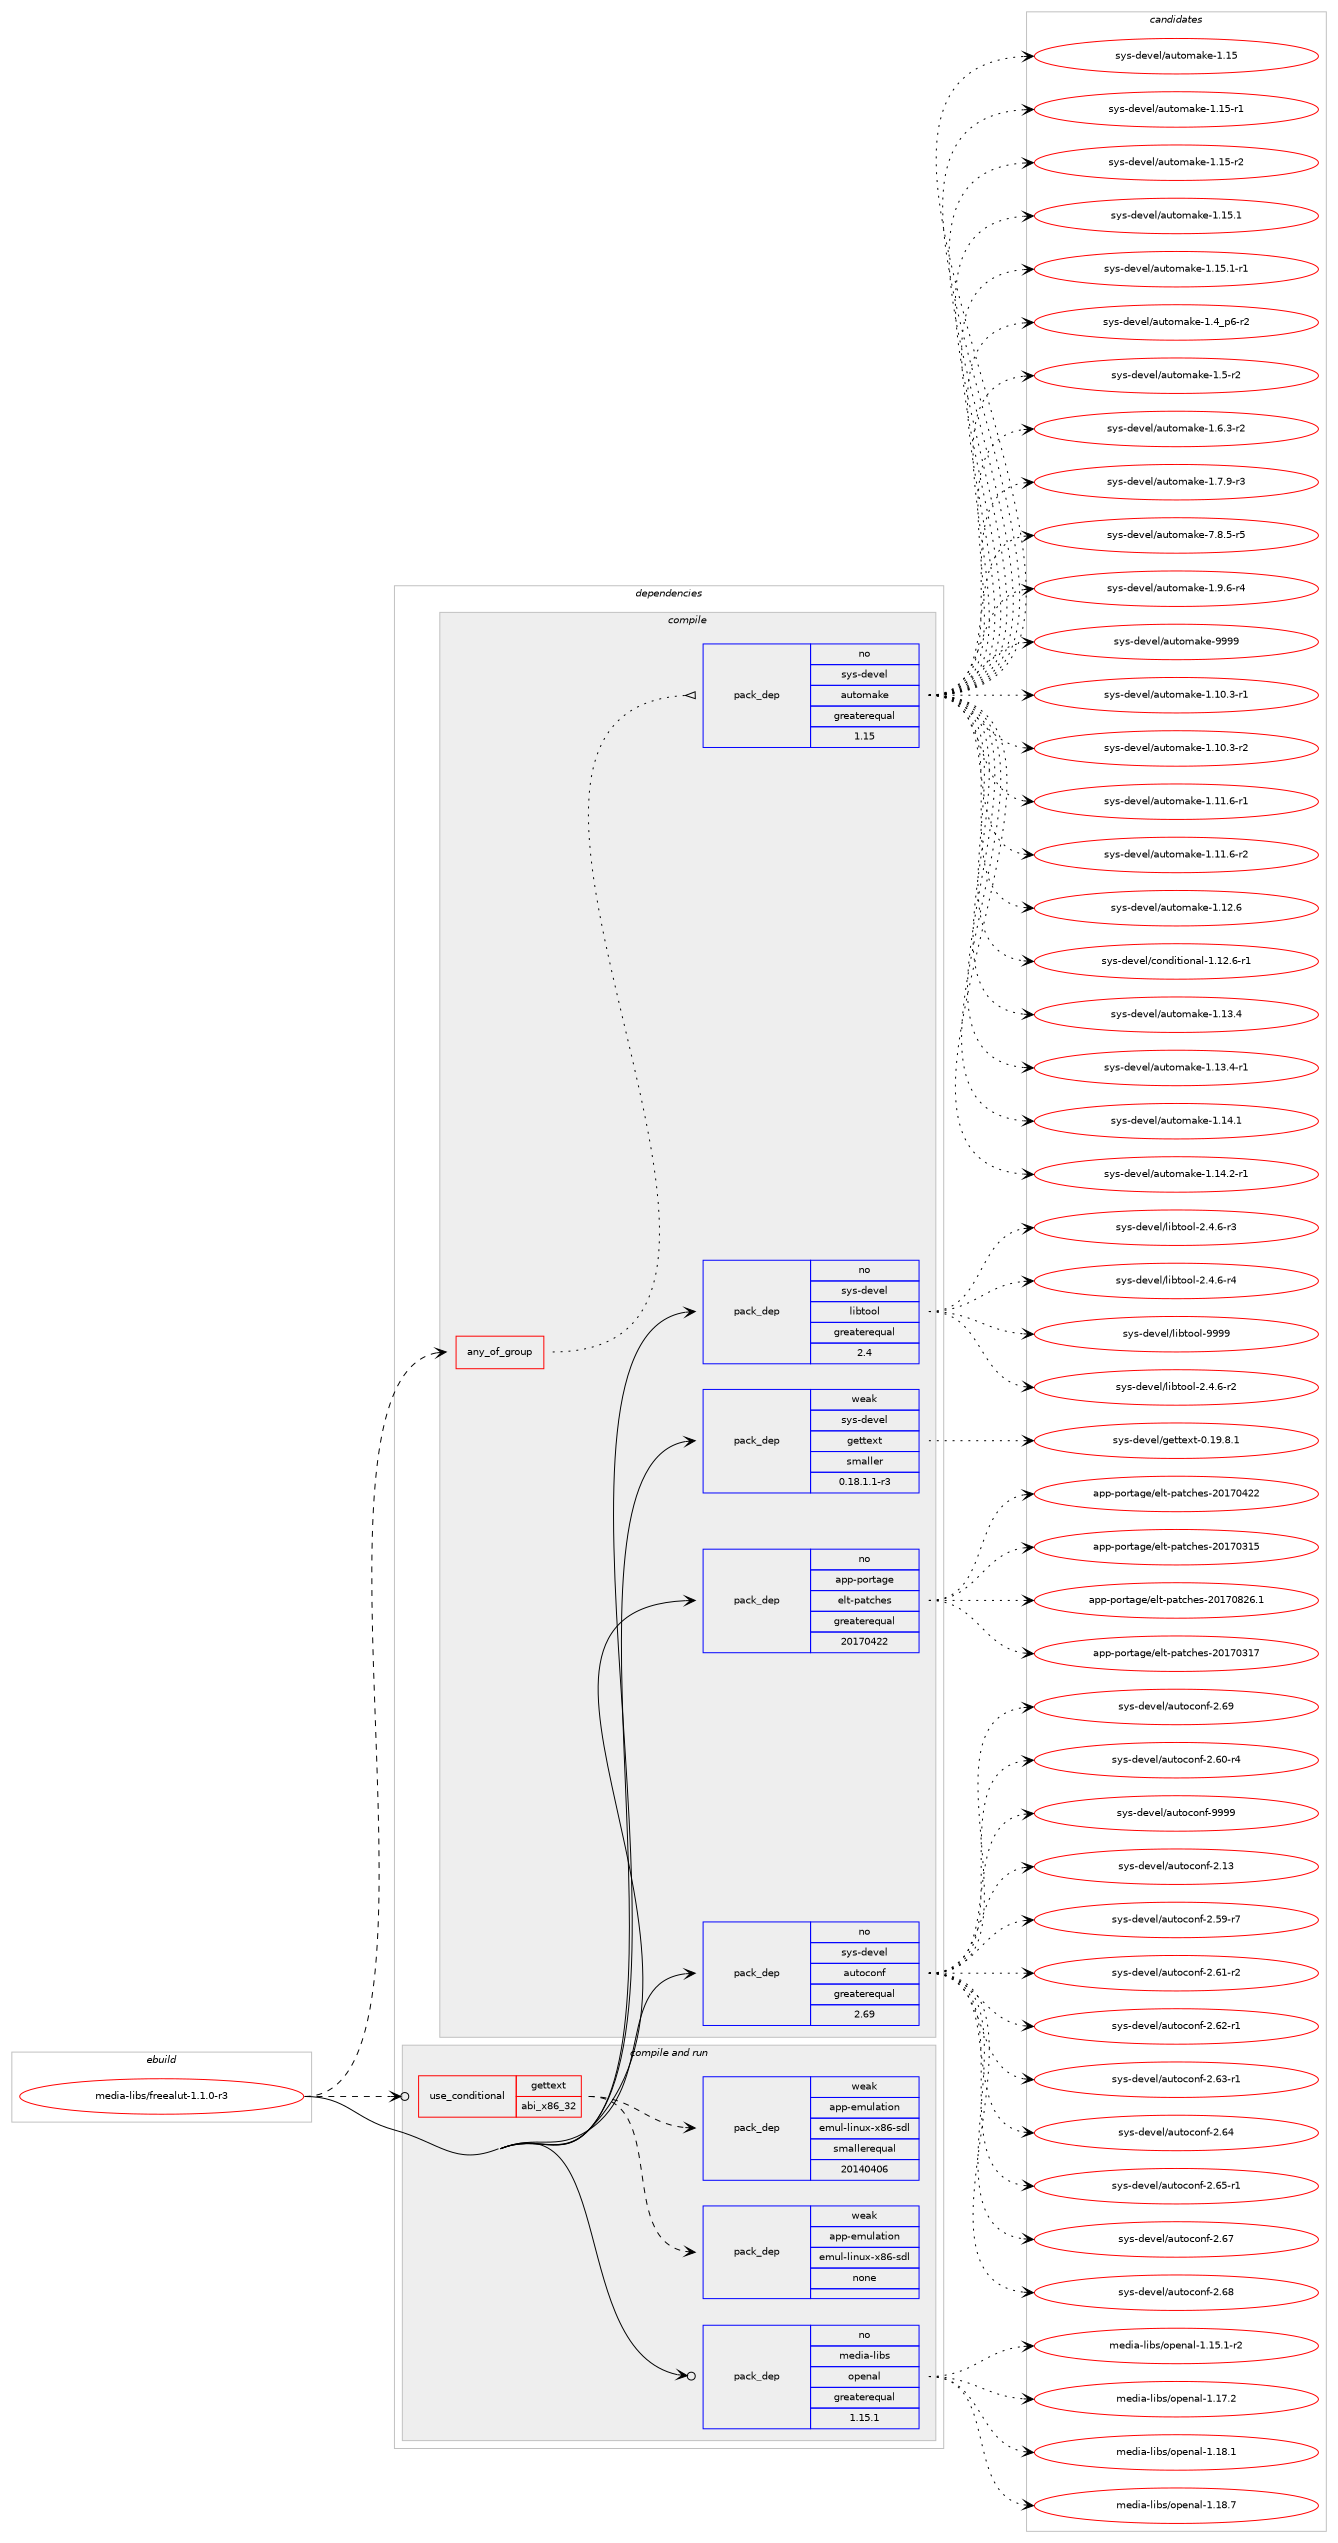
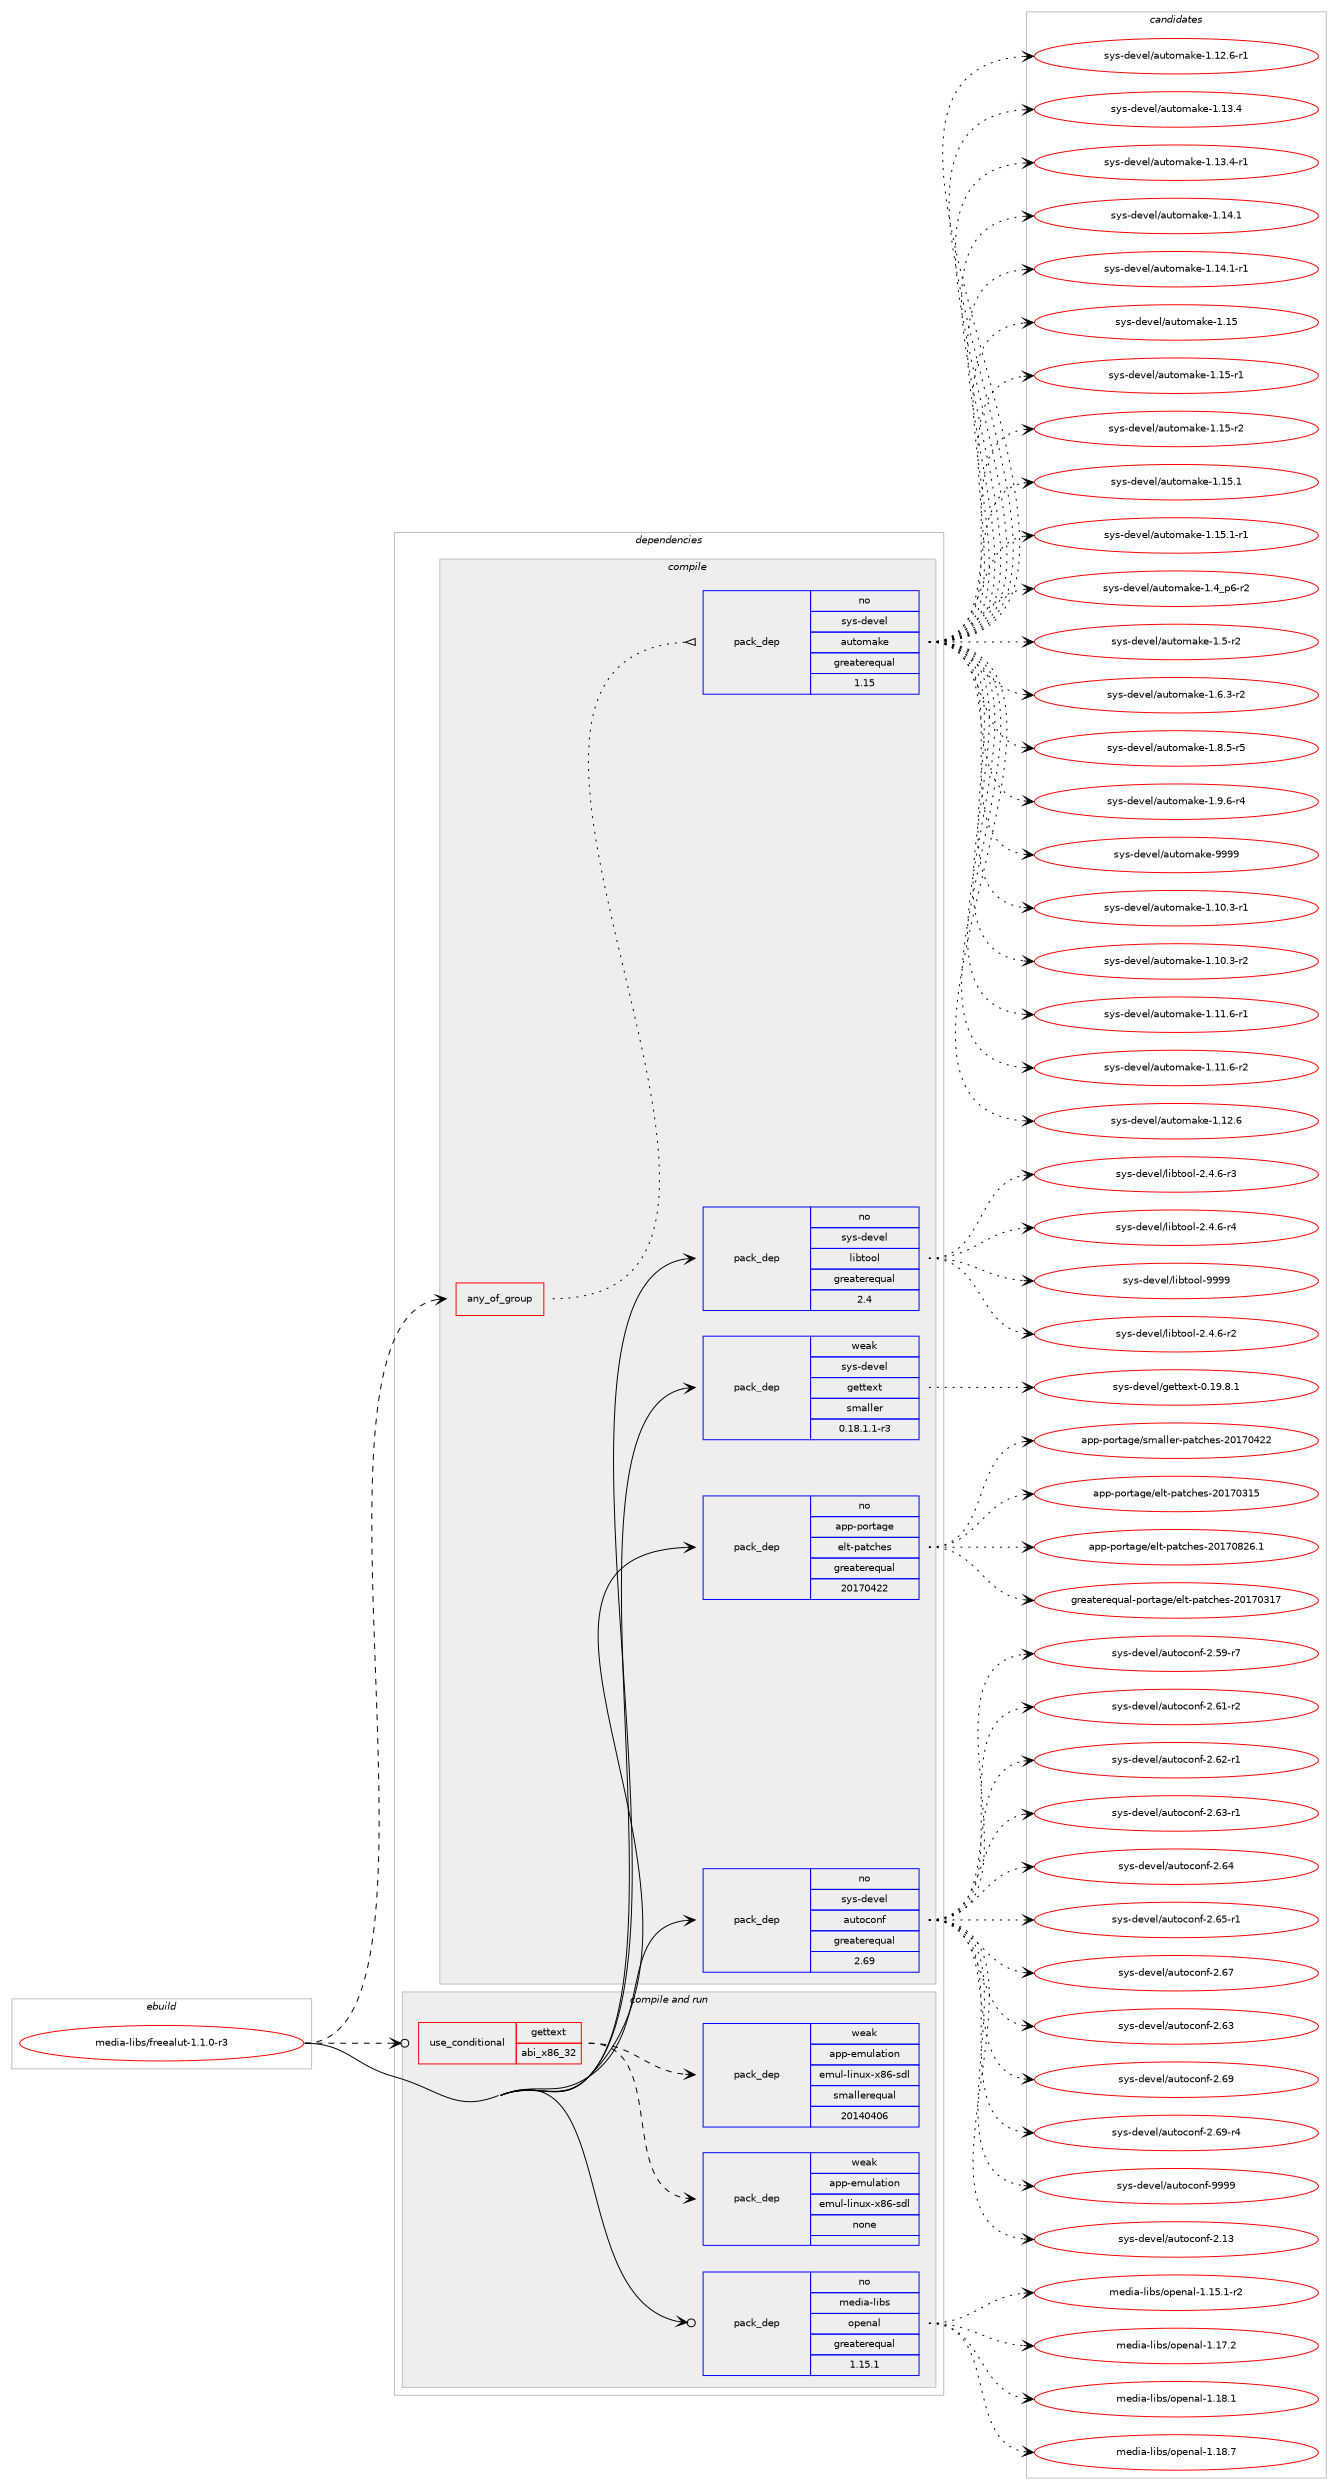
node "sys-devel/automake-1.7.9-r3": removed
node "sys-devel/automake-7.8.5-r5": label "sys-devel/automake-7.8.5-r5" -> "sys-devel/automake-1.8.5-r5"
node "sys-devel/conditional-1.12.6-r1": label "sys-devel/conditional-1.12.6-r1" -> "sys-devel/automake-1.12.6-r1"
node "sys-devel/automake-1.14.2-r1": label "sys-devel/automake-1.14.2-r1" -> "sys-devel/automake-1.14.1-r1"
node "app-portage/elt-patches-20170422": label "app-portage/elt-patches-20170422" -> "app-portage/smaller-patches-20170422"
node "app-portage/elt-patches-20170317": label "app-portage/elt-patches-20170317" -> "greaterequal-portage/elt-patches-20170317"
node "sys-devel/autoconf-2.60-r4": label "sys-devel/autoconf-2.60-r4" -> "sys-devel/autoconf-2.69-r4"
node "sys-devel/autoconf-2.68": label "sys-devel/autoconf-2.68" -> "sys-devel/autoconf-2.63"
